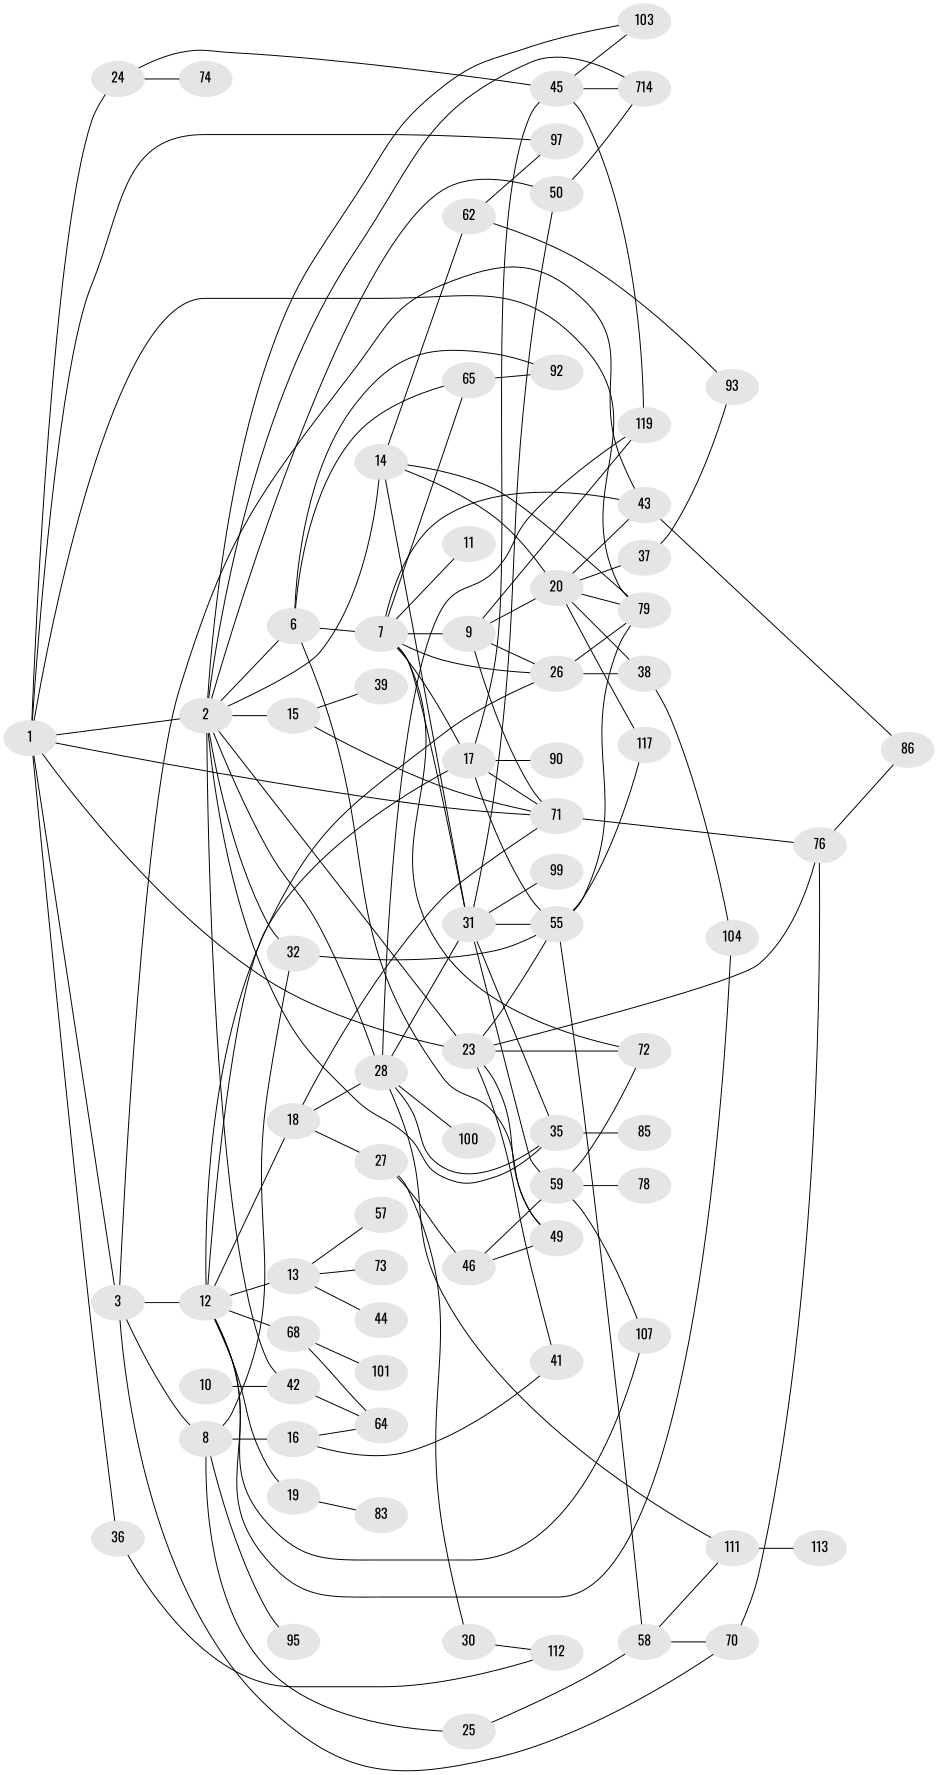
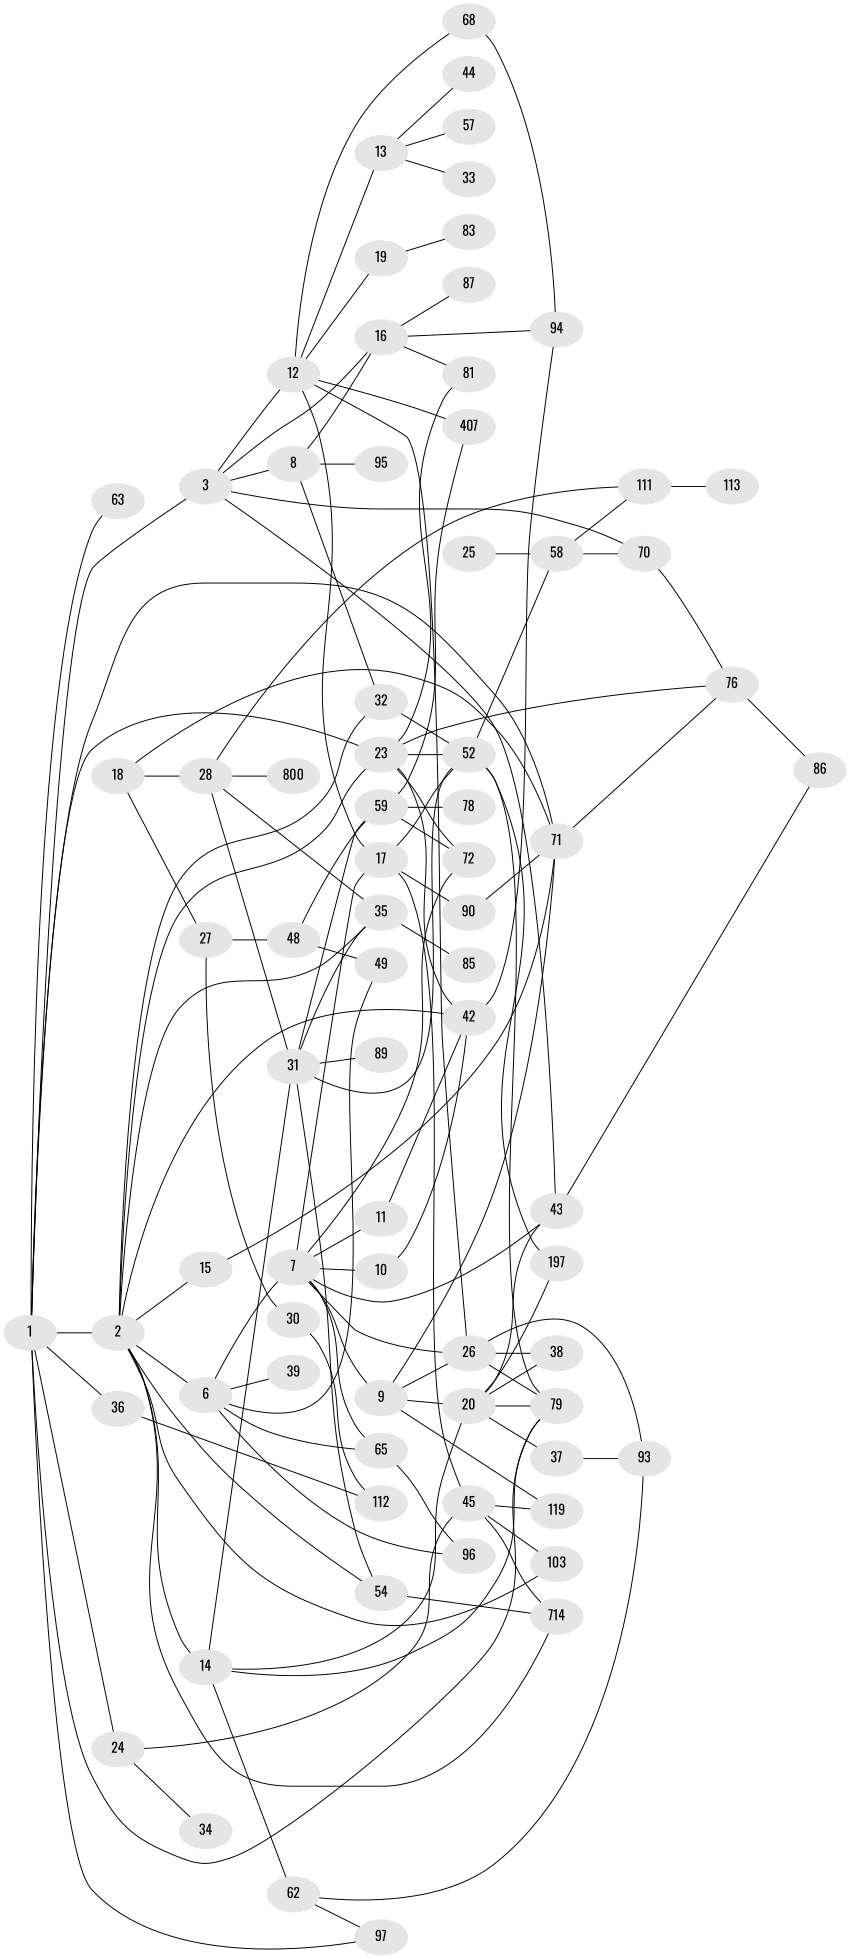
node "74": label "74" -> "34"
node "50": label "50" -> "54"
node "87": added
node "92": label "92" -> "96"
edge "16" -- "3": added
node "63": added
edge "39" -- "15": now "39" -- "6"
edge "119" -- "28": removed
node "117": label "117" -> "197"
edge "7" -- "31": now "7" -- "10"
edge "17" -- "71": now "90" -- "71"
node "99": label "99" -> "89"
edge "2" -- "28": removed
node "55": label "55" -> "52"
node "104": removed
edge "23" -- "49": now "23" -- "42"
edge "42" -- "11": added
node "100": label "100" -> "800"
edge "18" -- "12": removed
node "73": label "73" -> "33"
node "46": label "46" -> "48"
node "107": label "107" -> "407"
edge "26" -- "93": added
node "41": label "41" -> "81"
node "101": removed
node "64": label "64" -> "94"
edge "8" -- "25": removed
